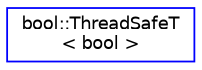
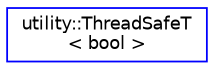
node "bool::ThreadSafeT < bool >": label "bool::ThreadSafeT < bool >" -> "utility::ThreadSafeT < bool >"
